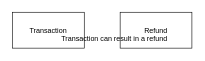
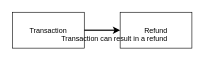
edge "Transaction" -> "Refund": added
